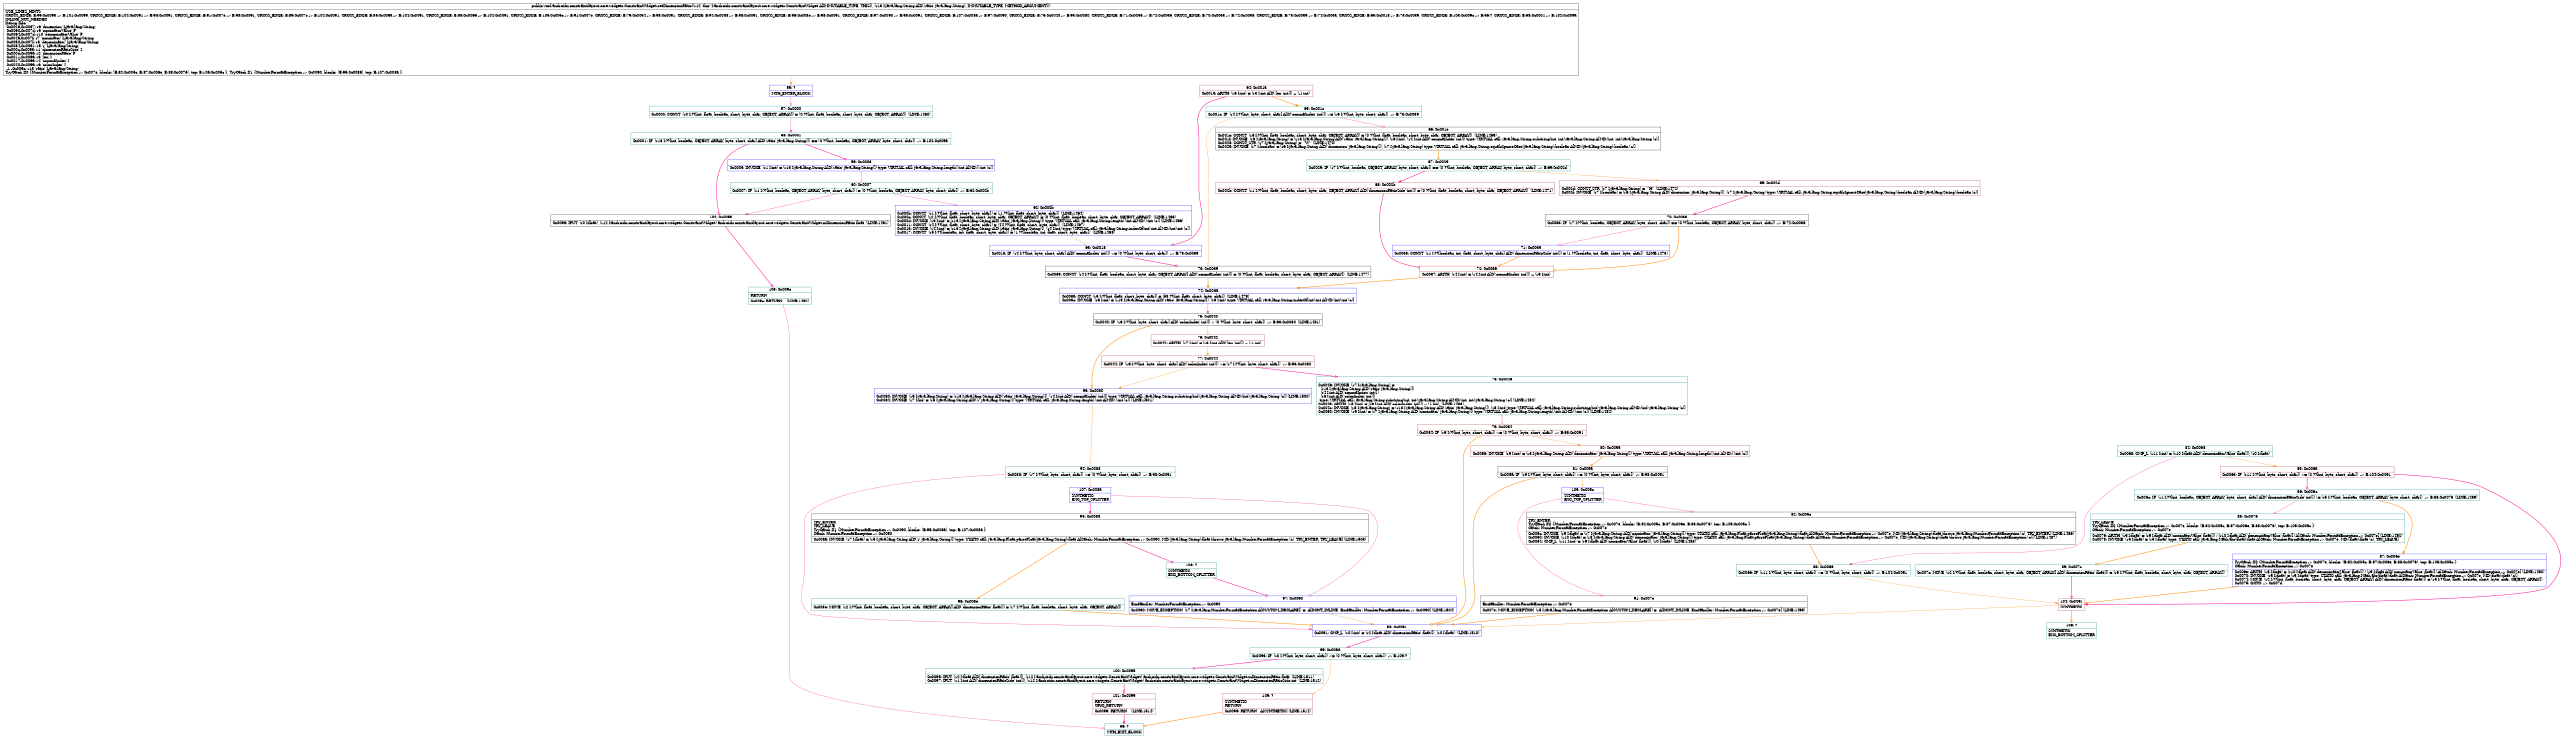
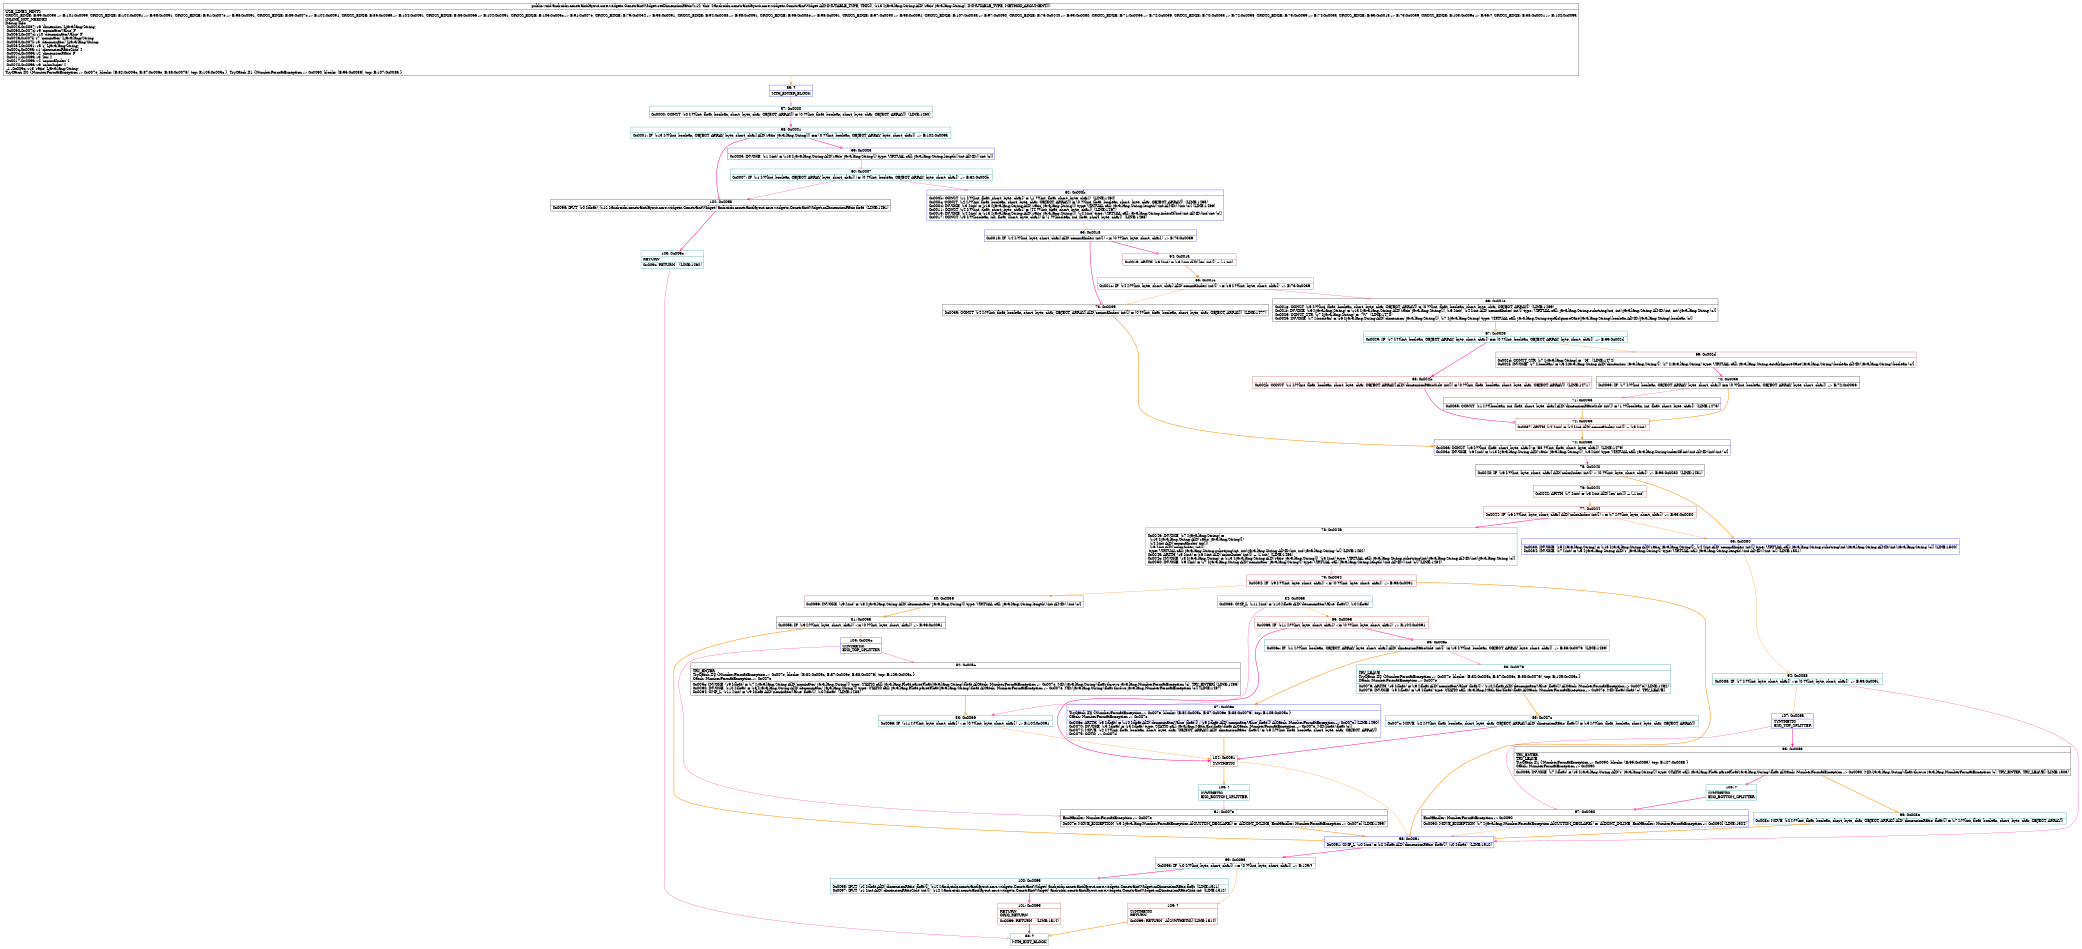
edge "64: 0x001a" -> "63: 0x0018": reversed
edge "82: 0x005c" -> "83: 0x0066": arrowhead onormal -> odot
edge "106: ?" -> "91: 0x007e": added
